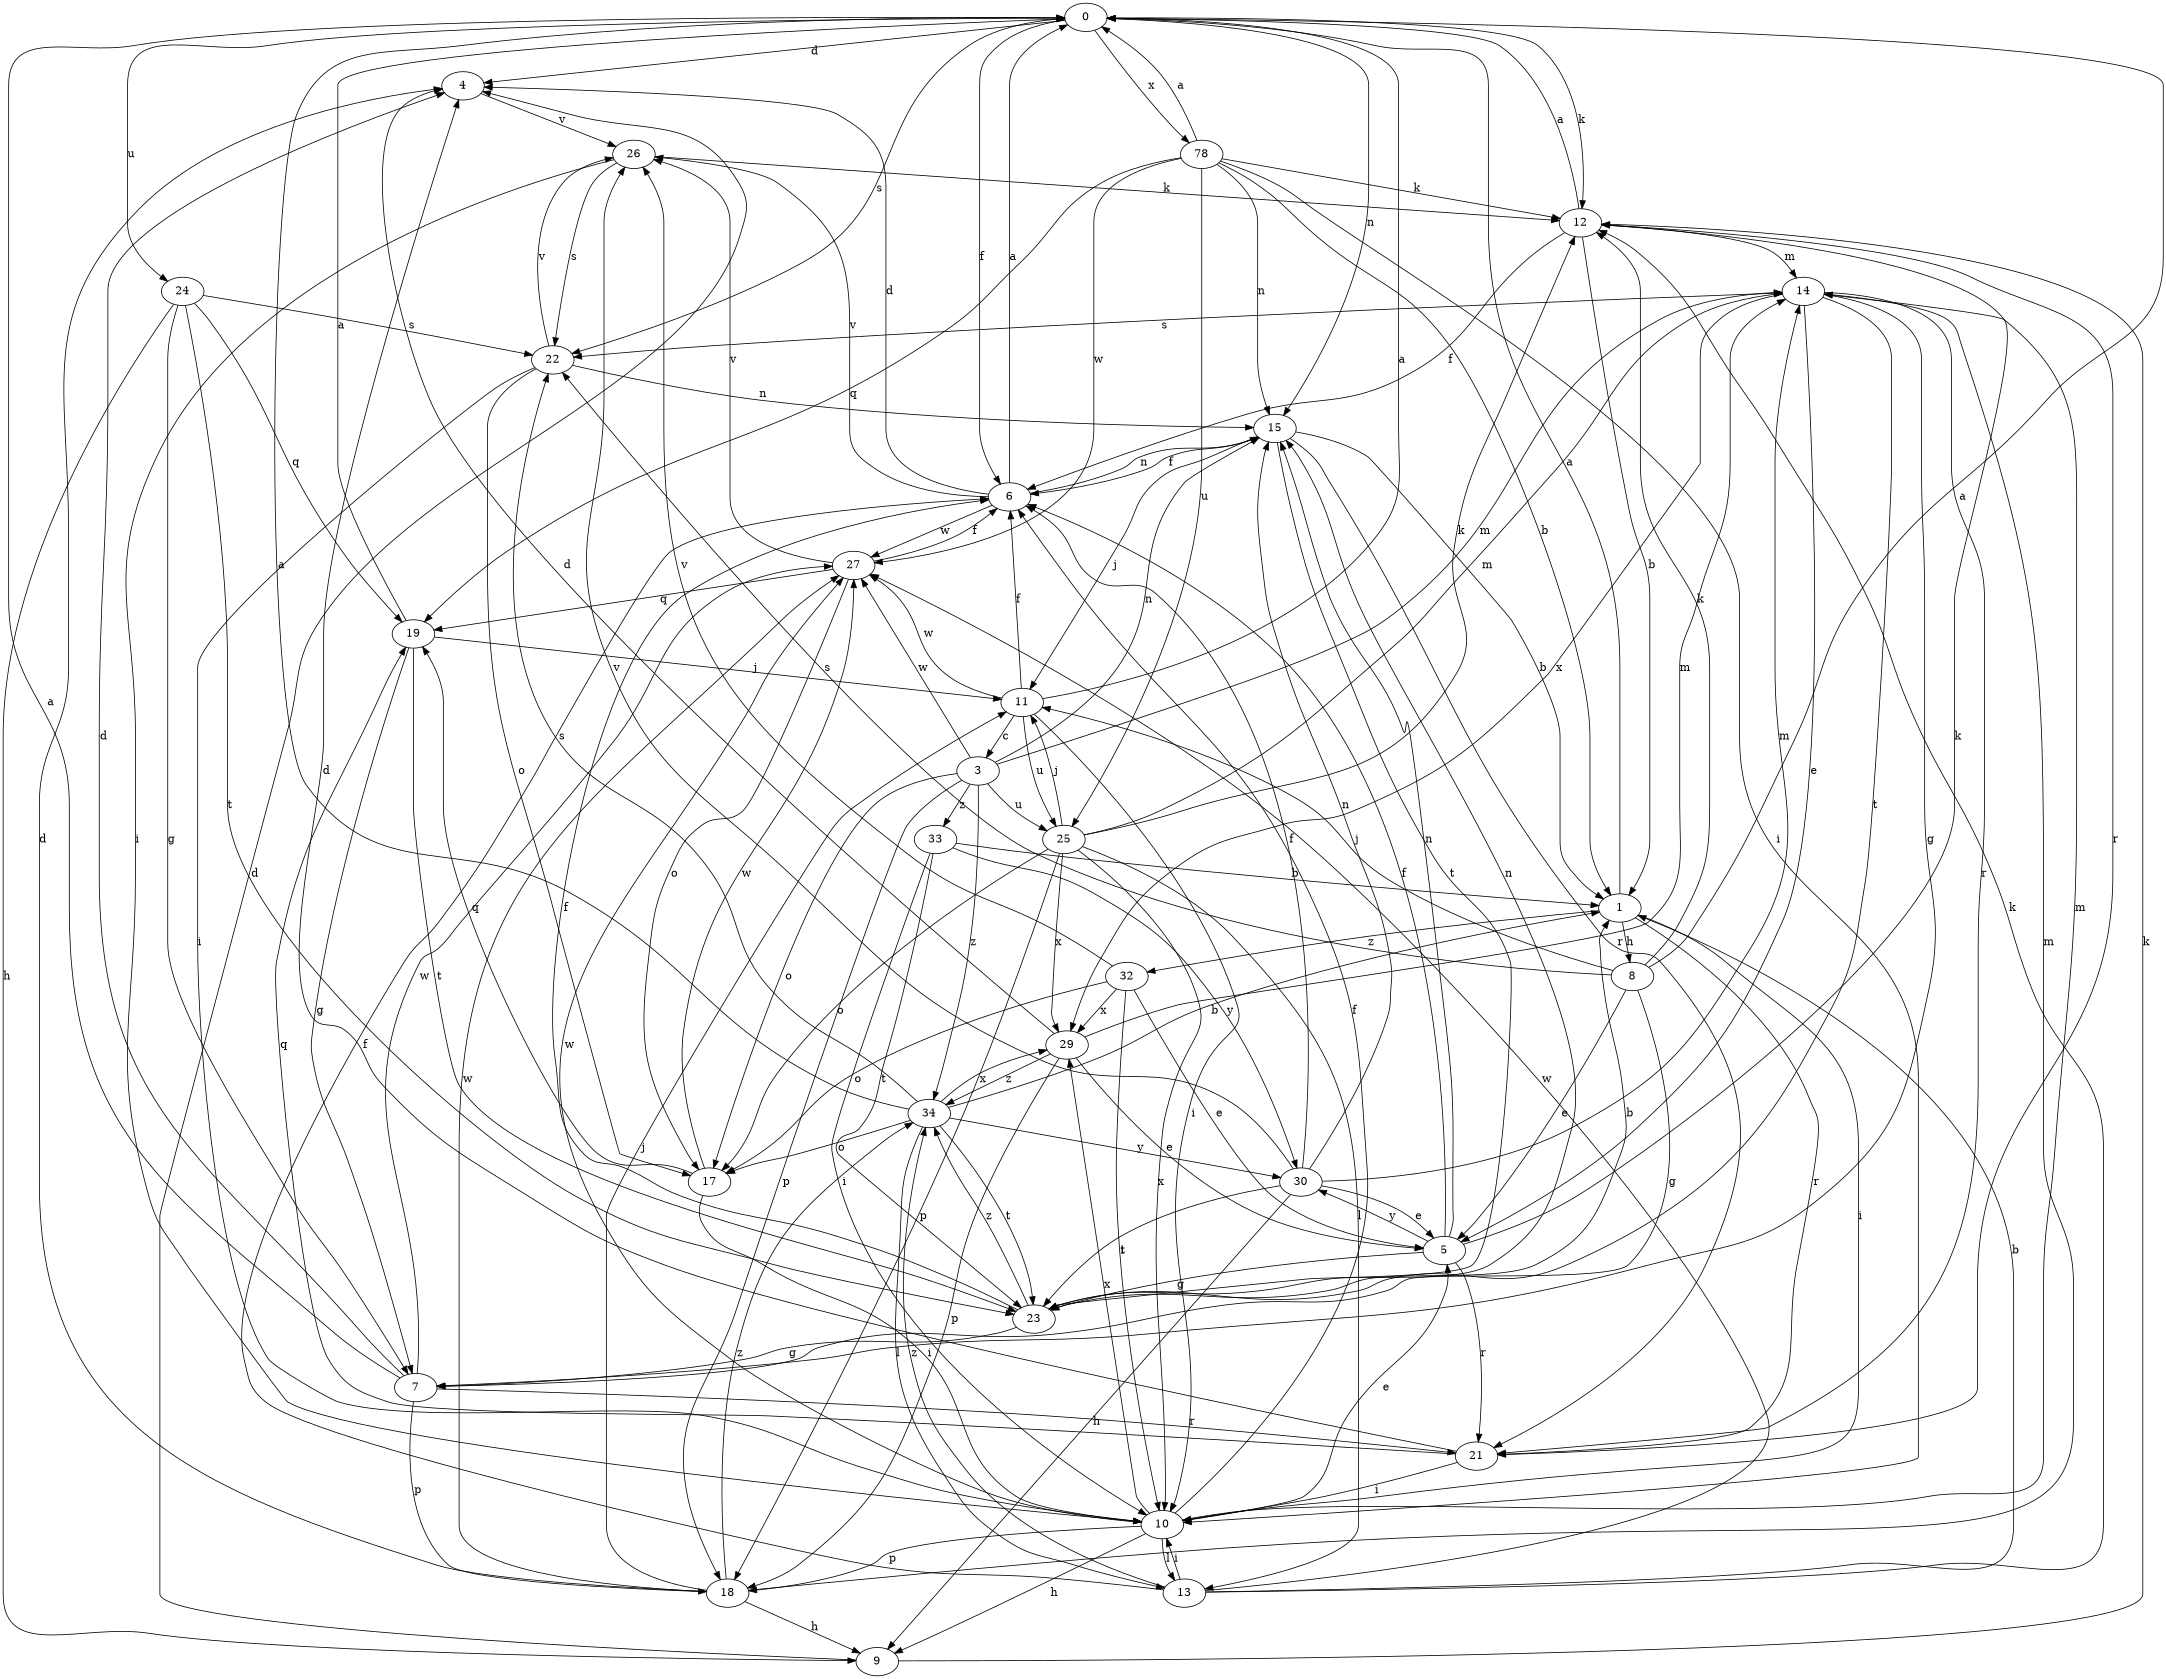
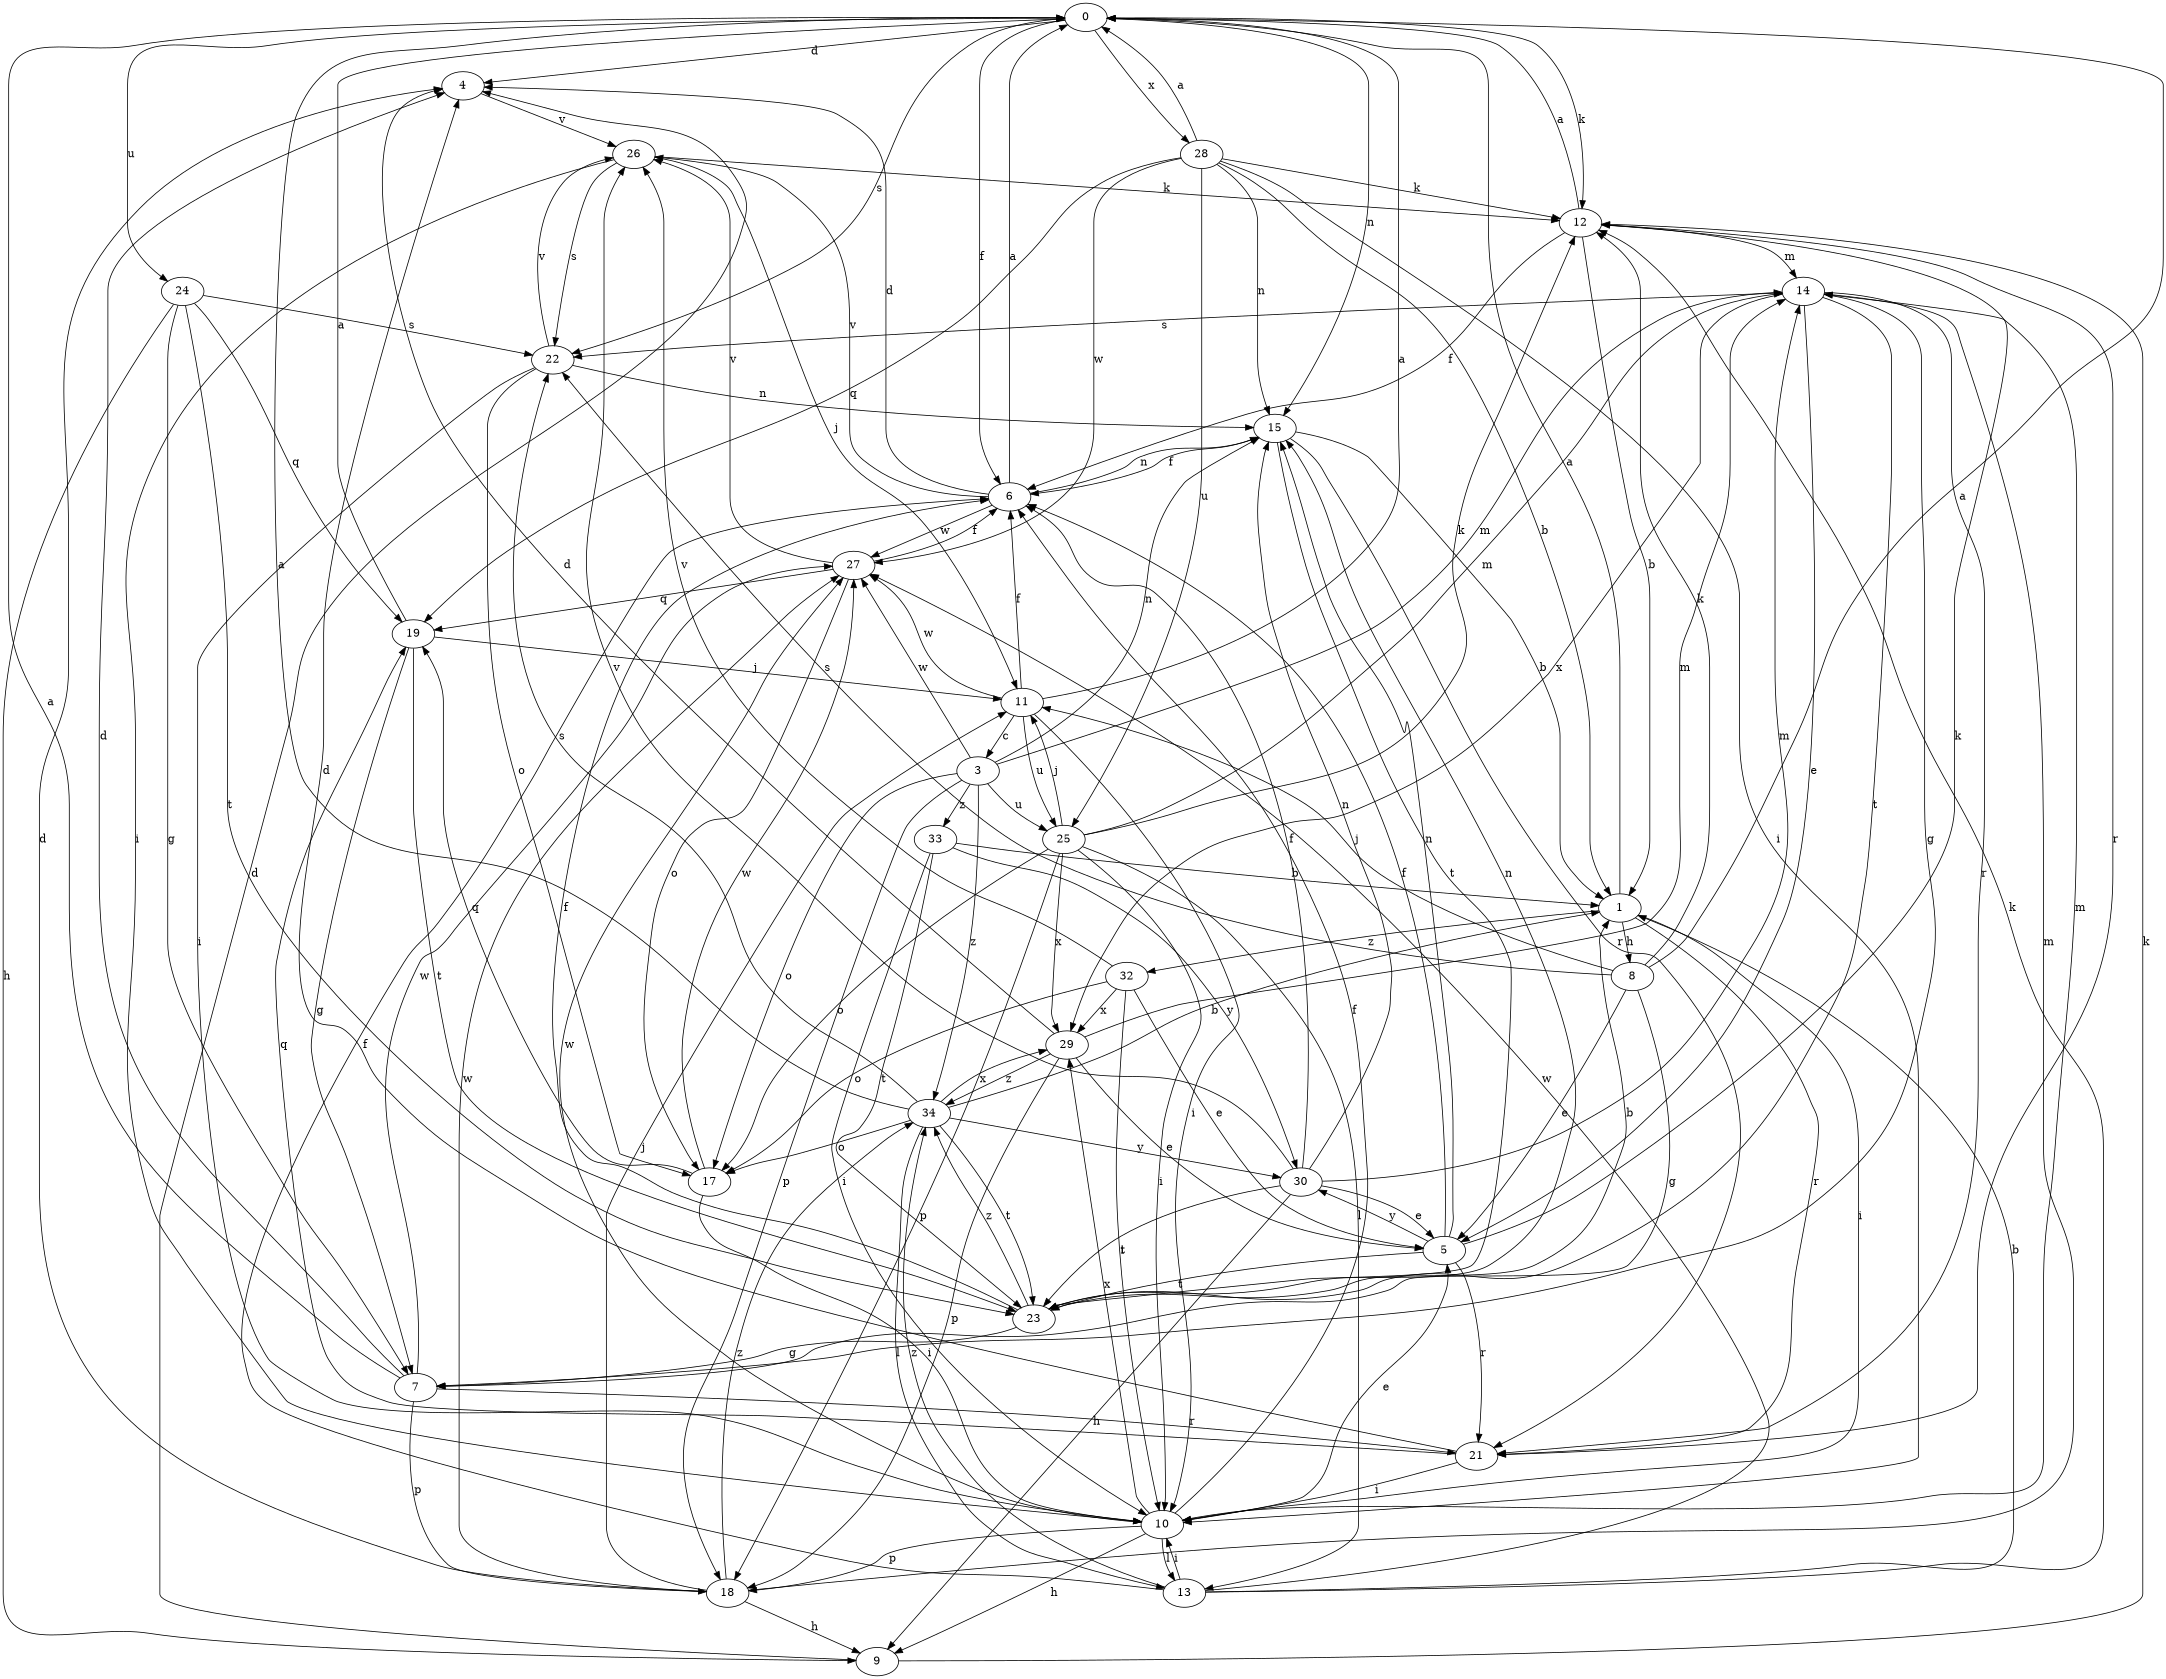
node "78": label "78" -> "28"
edge "15" -> "11": now "26" -> "11"
edge "25" -> "10": label "x" -> "i"
edge "5" -> "23": label "g" -> "t"
